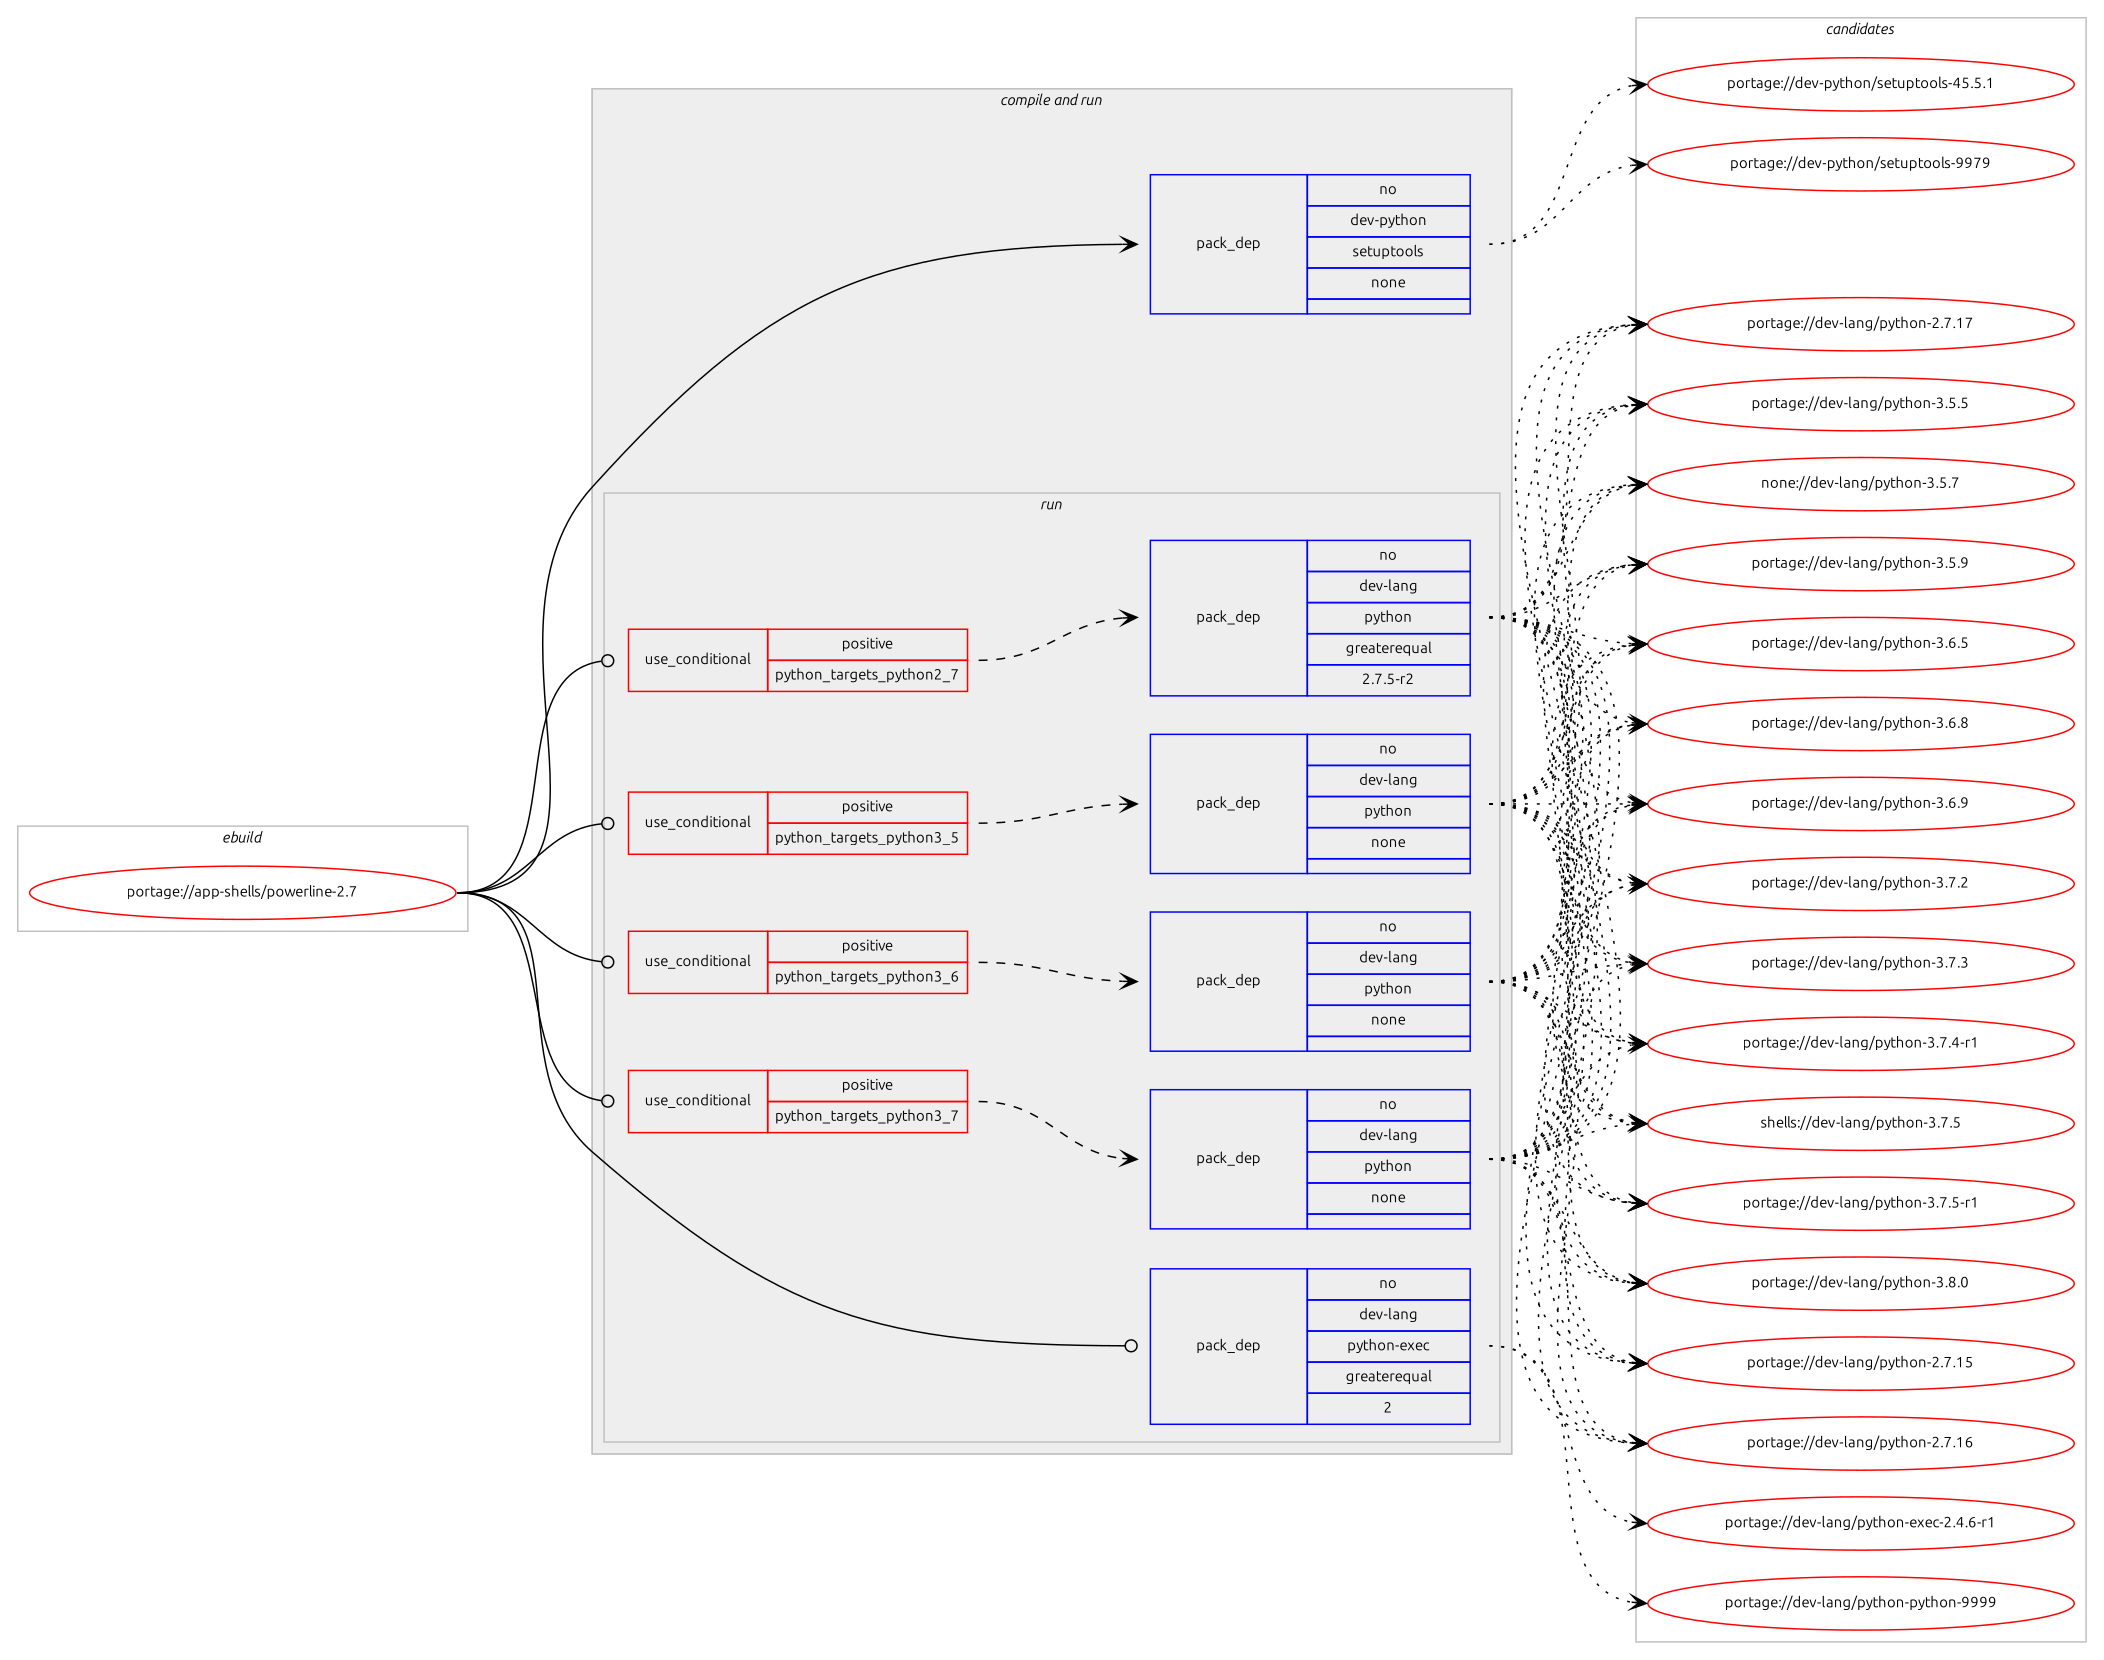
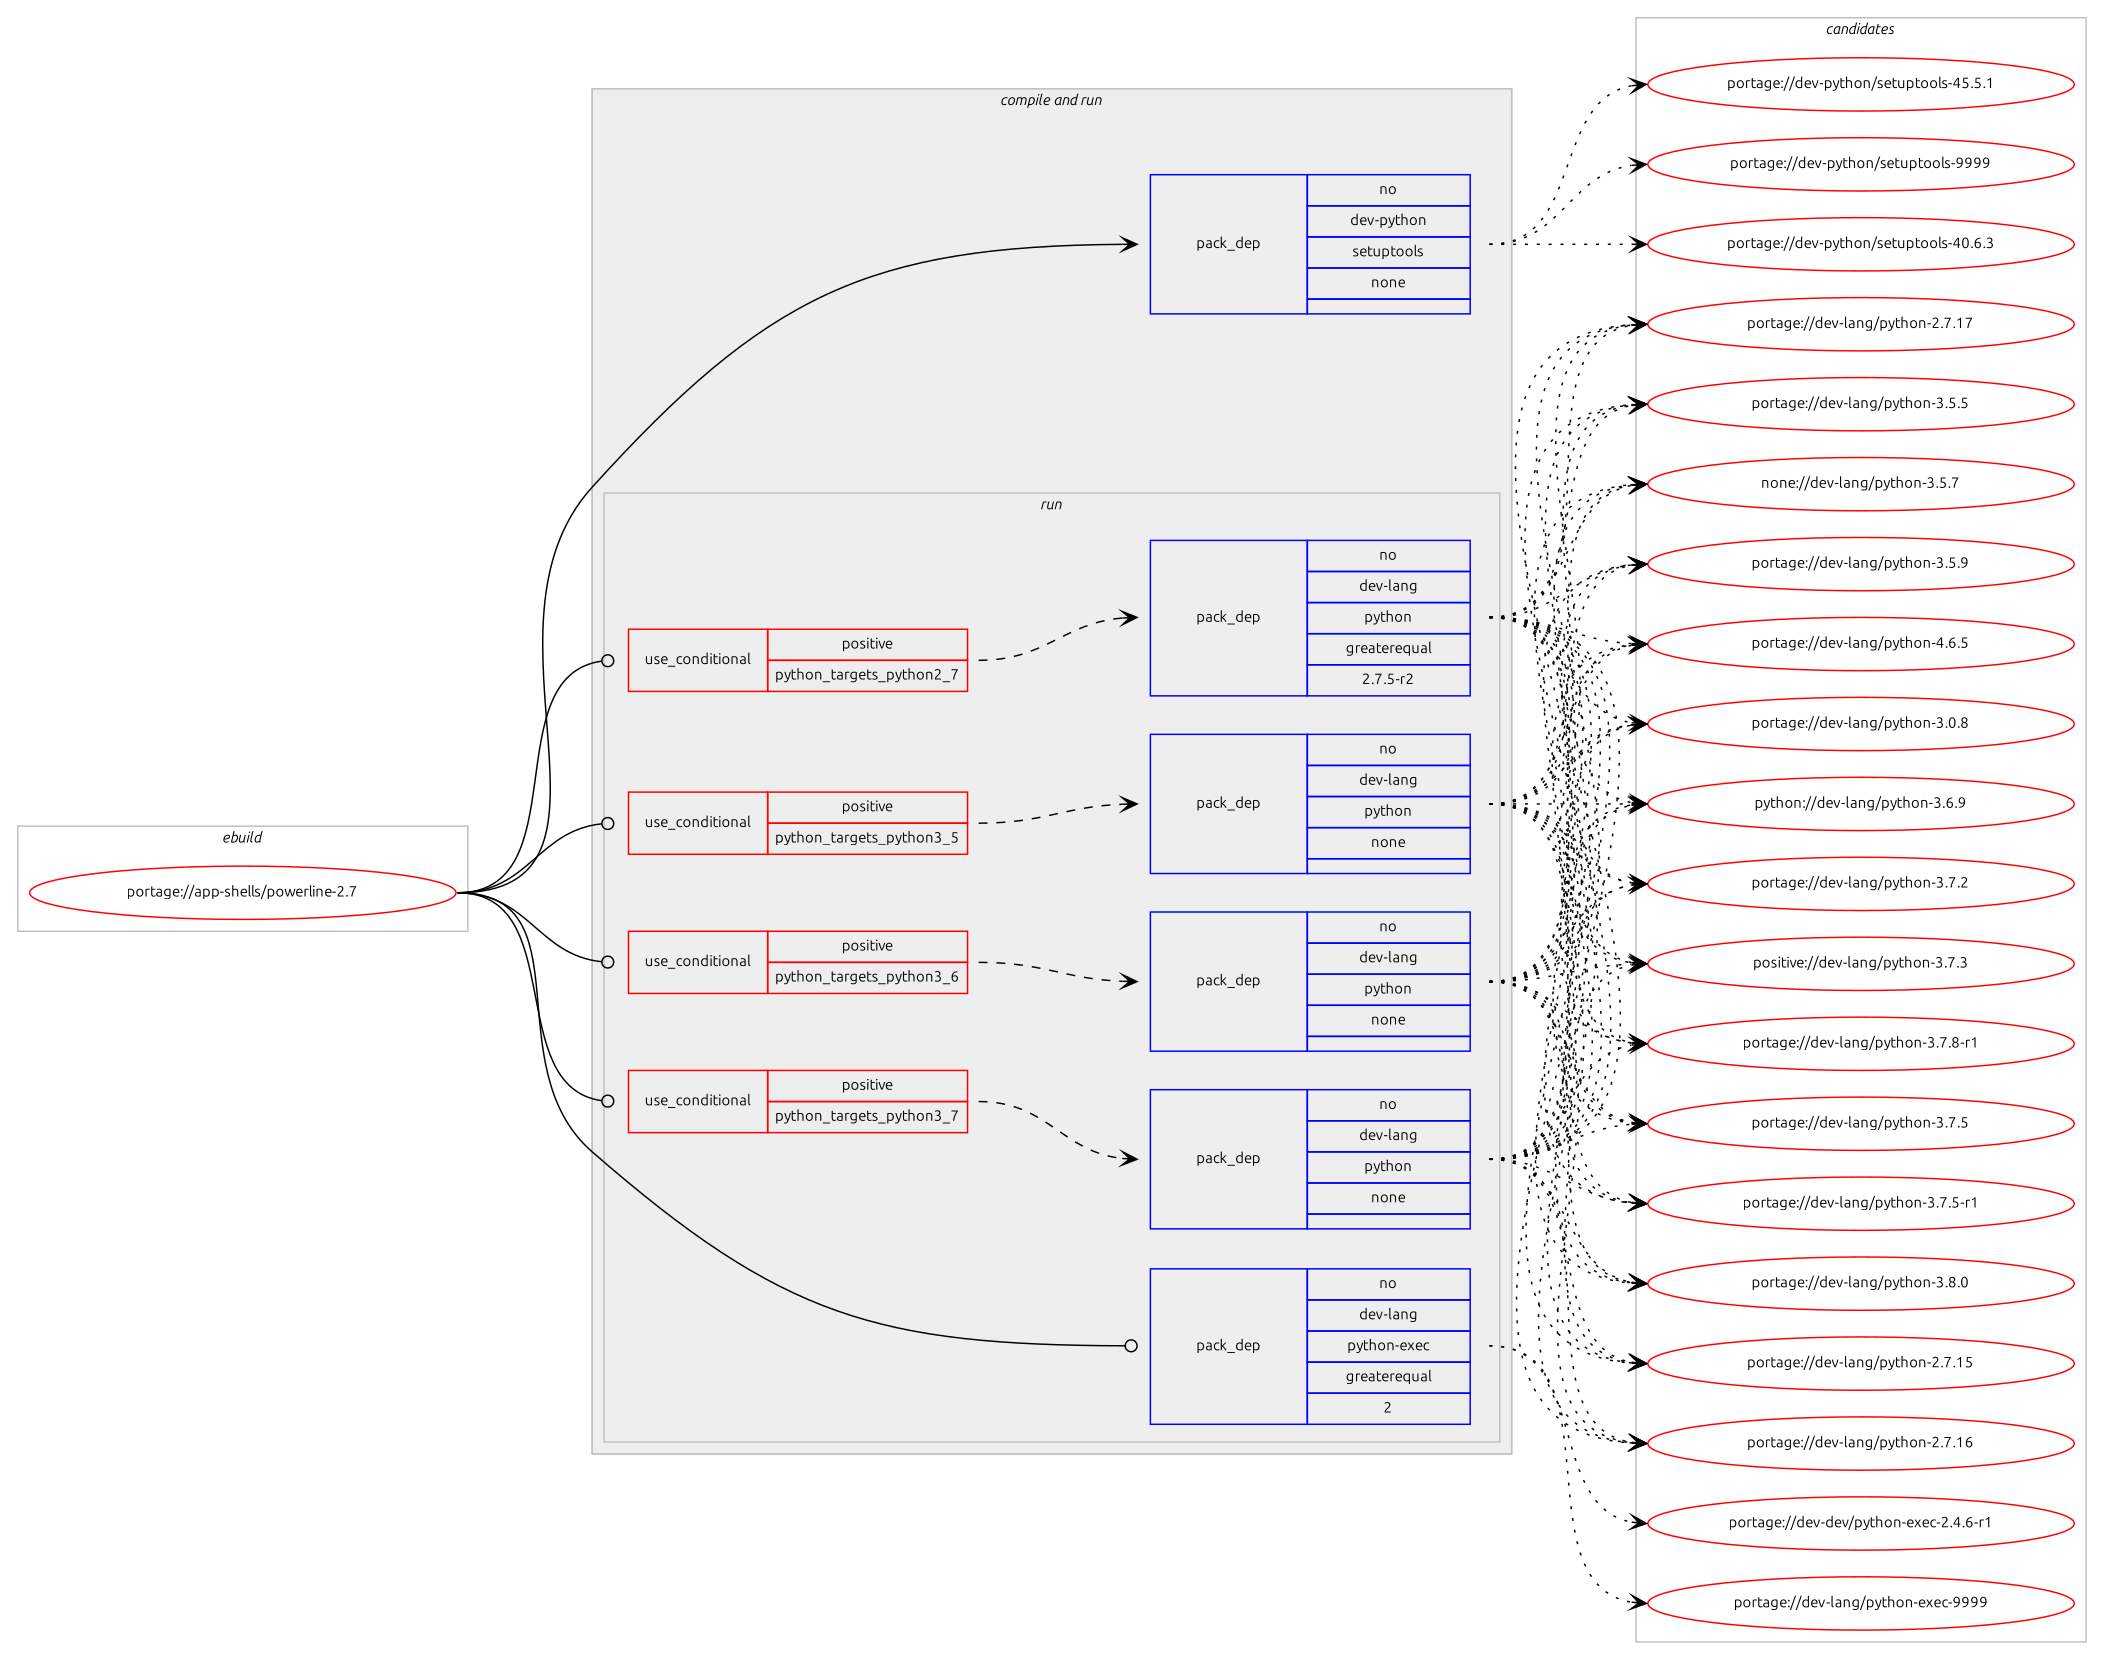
node "portage://dev-python/setuptools-9979": label "portage://dev-python/setuptools-9979" -> "portage://dev-python/setuptools-9999"
node "portage://dev-python/setuptools-40.6.3": added
node "portage://dev-lang/python-3.6.5": label "portage://dev-lang/python-3.6.5" -> "portage://dev-lang/python-4.6.5"
node "portage://dev-lang/python-3.6.8": label "portage://dev-lang/python-3.6.8" -> "portage://dev-lang/python-3.0.8"
node "portage://dev-lang/python-3.6.9": label "portage://dev-lang/python-3.6.9" -> "python://dev-lang/python-3.6.9"
node "portage://dev-lang/python-3.7.3": label "portage://dev-lang/python-3.7.3" -> "positive://dev-lang/python-3.7.3"
node "portage://dev-lang/python-3.7.4-r1": label "portage://dev-lang/python-3.7.4-r1" -> "portage://dev-lang/python-3.7.8-r1"
node "shells://dev-lang/python-3.7.5": label "shells://dev-lang/python-3.7.5" -> "portage://dev-lang/python-3.7.5"
node "portage://dev-lang/python-exec-2.4.6-r1": label "portage://dev-lang/python-exec-2.4.6-r1" -> "portage://dev-dev/python-exec-2.4.6-r1"
node "portage://dev-lang/python-python-9999": label "portage://dev-lang/python-python-9999" -> "portage://dev-lang/python-exec-9999"
